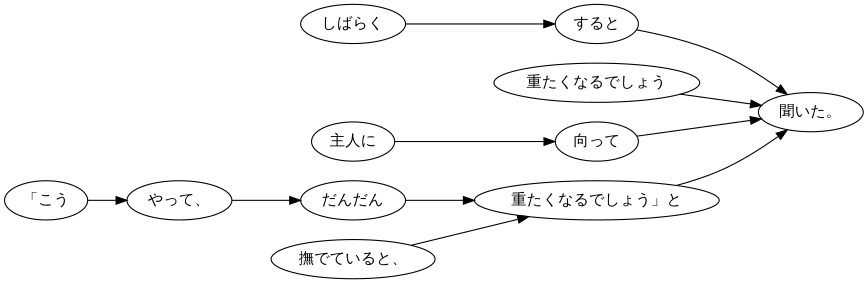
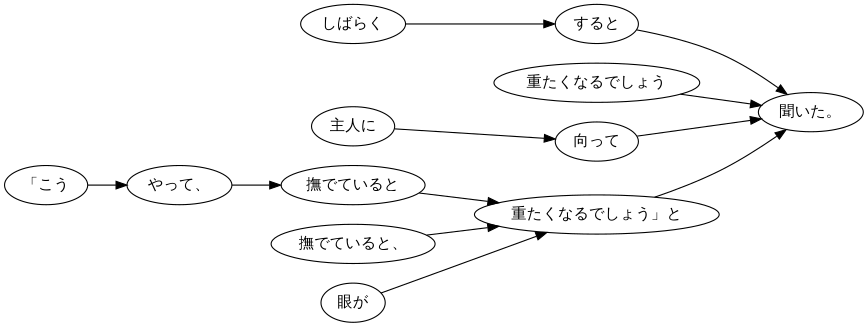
node "だんだん": label "だんだん" -> "撫でていると"
node "眼が": added
